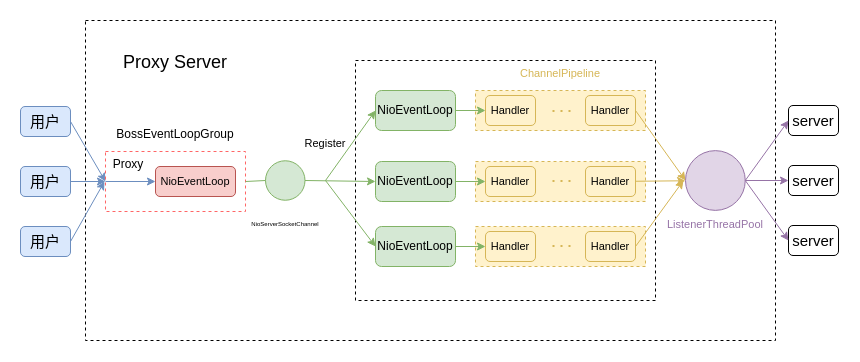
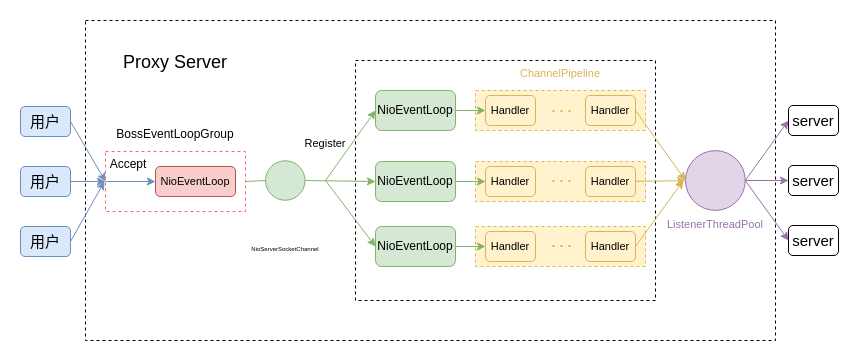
node "Proxy": label "Proxy" -> "Accept"
node "NioServerSocketChannel": moved (285, 225) -> (285, 250)
